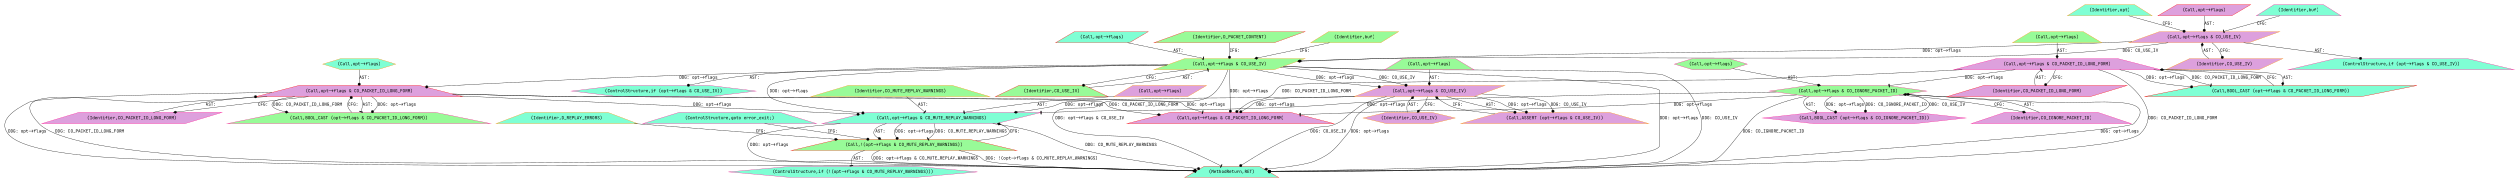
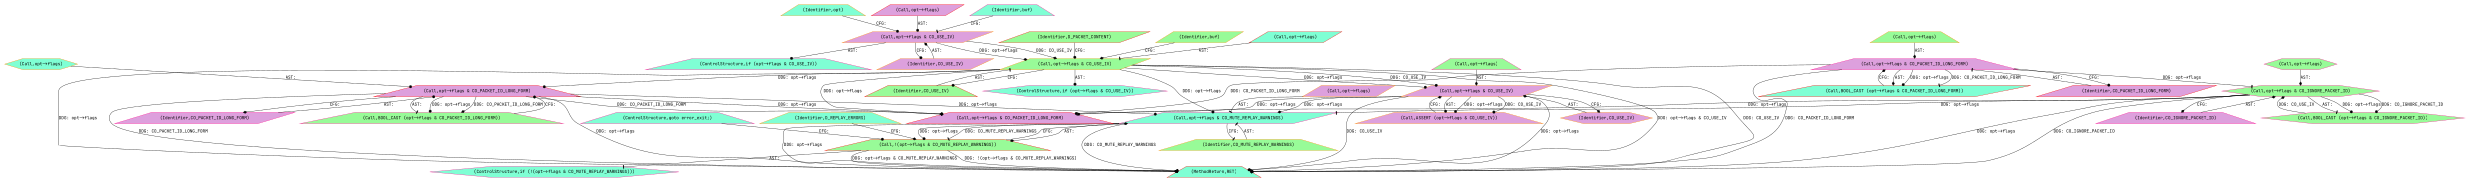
node "(Call,BOOL_CAST (opt->flags & CO_IGNORE_PACKET_ID))": fillcolor plum -> palegreen
edge "(Call,opt->flags & CO_MUTE_REPLAY_WARNINGS)" -> "(Identifier,CO_MUTE_REPLAY_WARNINGS)": added, label "CFG:"
